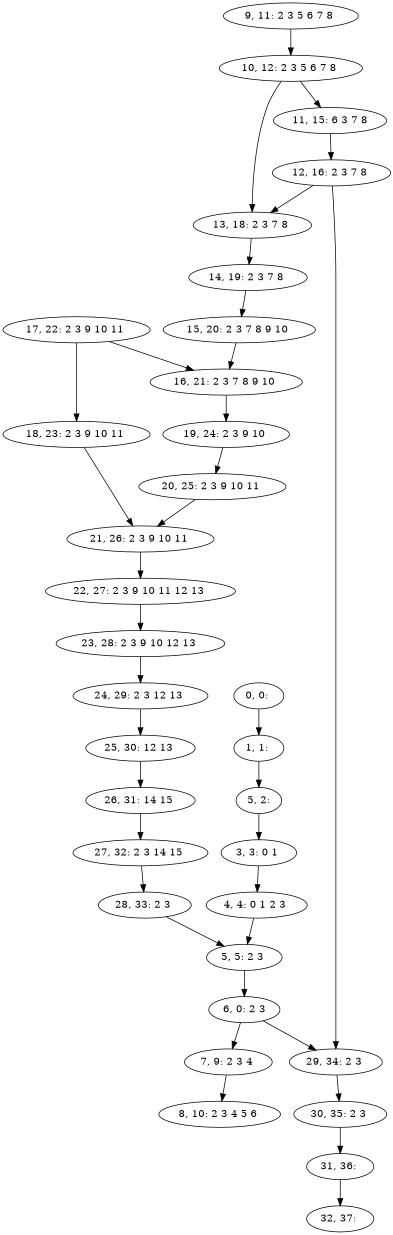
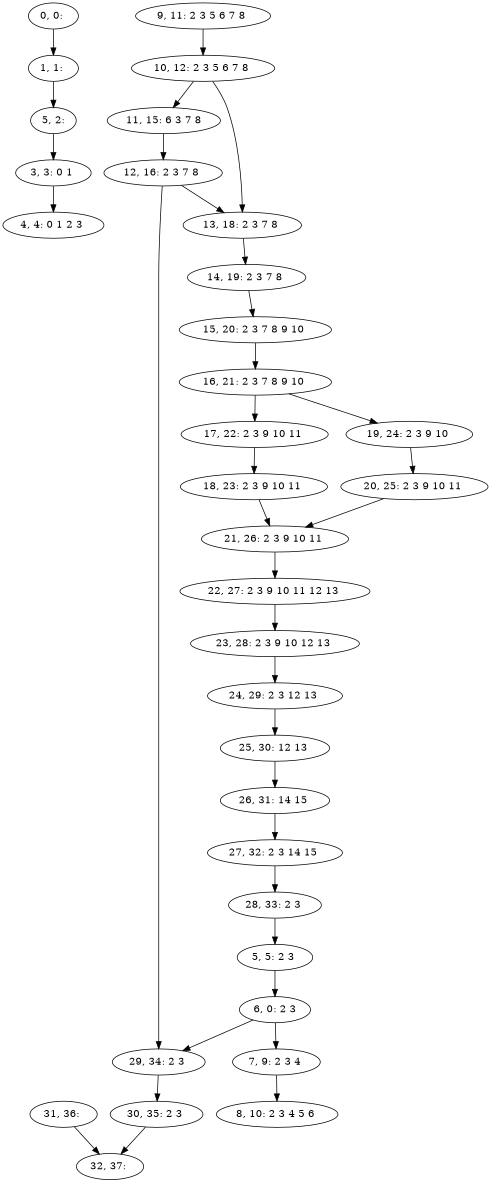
edge "17, 22: 2 3 9 10 11" -> "16, 21: 2 3 7 8 9 10": reversed
edge "4, 4: 0 1 2 3" -> "5, 5: 2 3": removed
edge "30, 35: 2 3" -> "31, 36:": now "30, 35: 2 3" -> "32, 37:"
